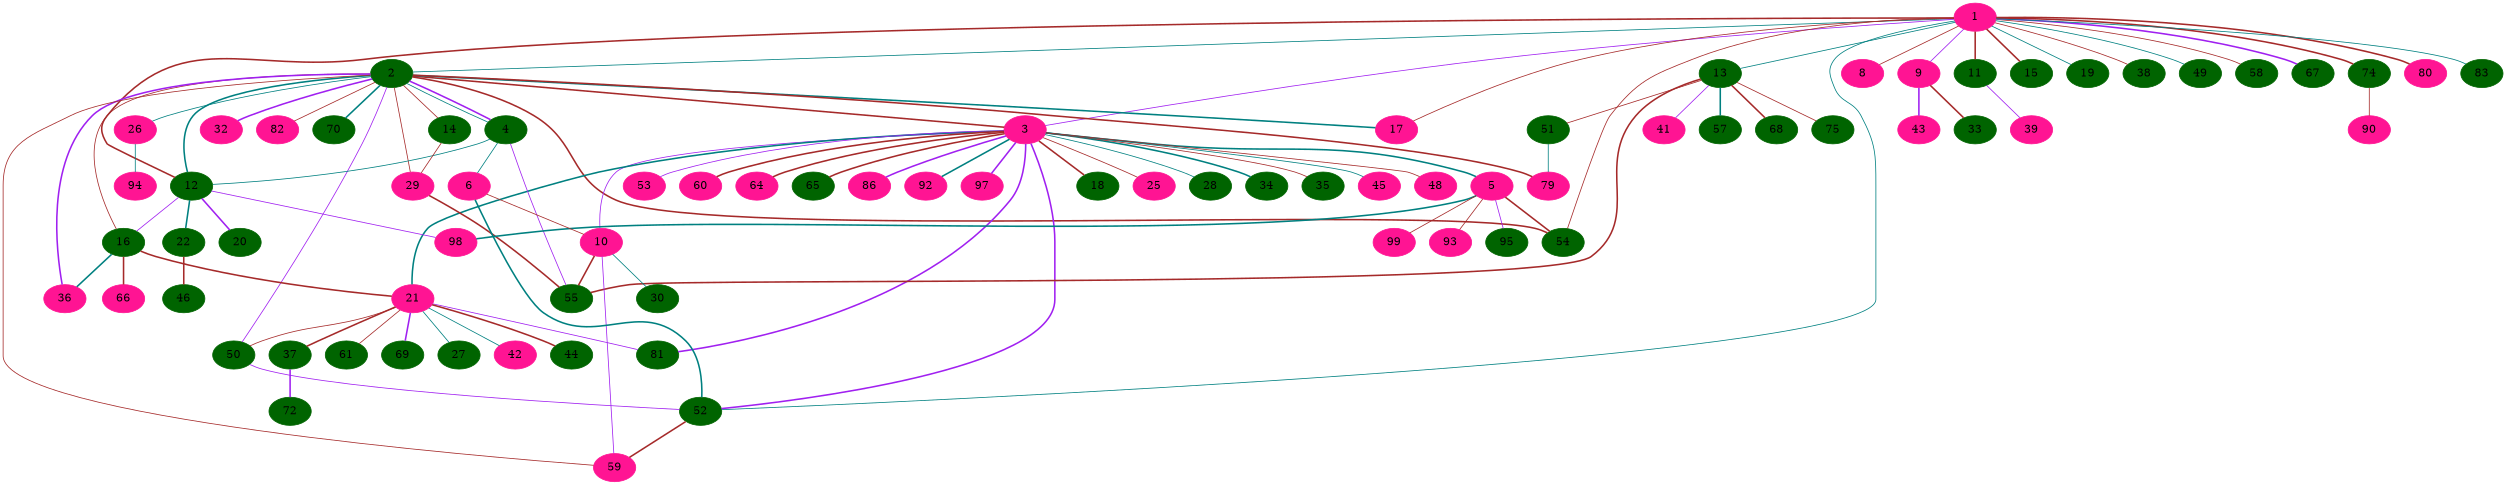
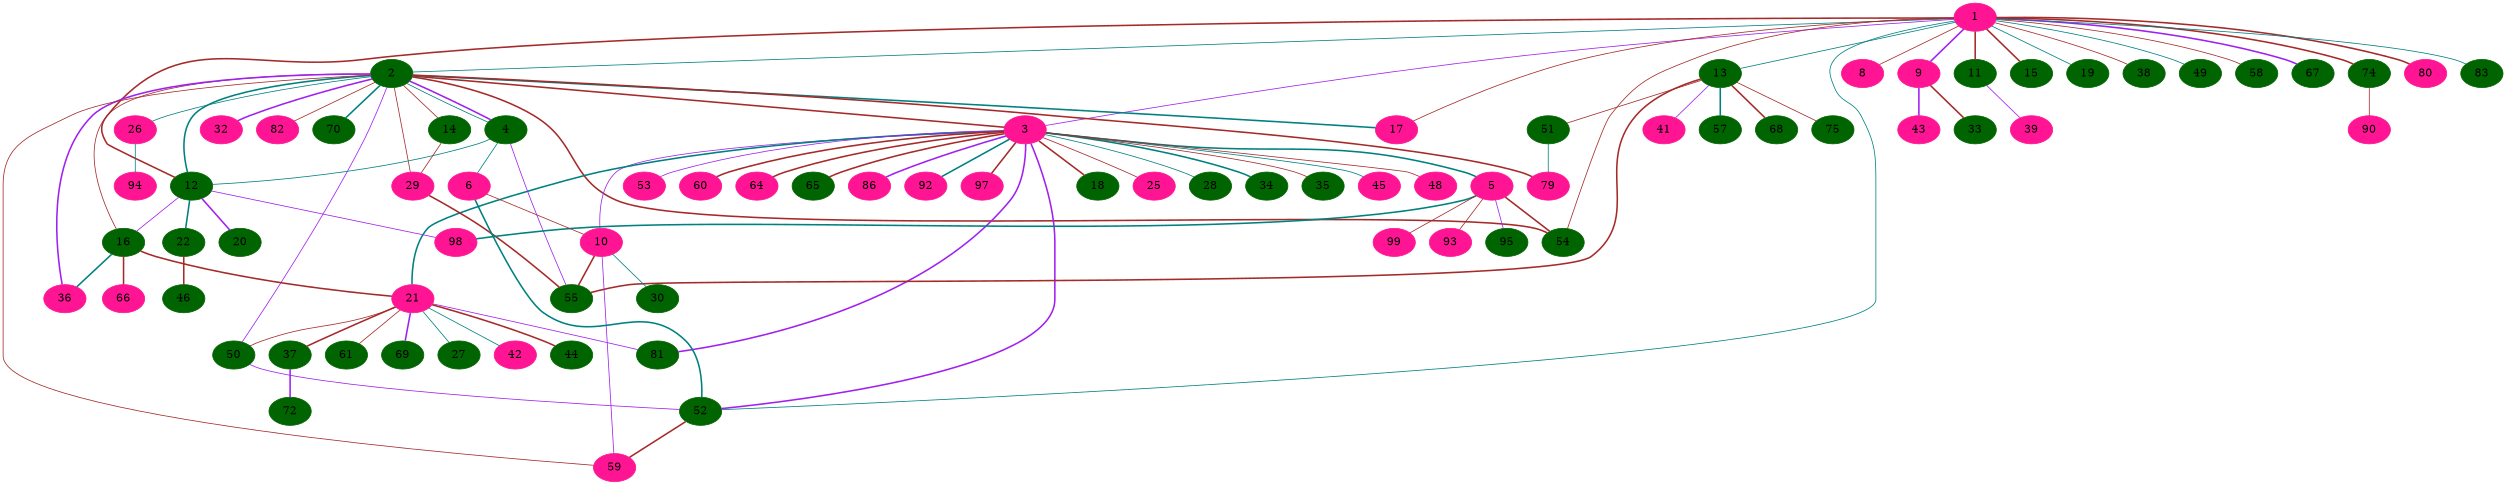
edge "1" -- "9": style solid -> bold
edge "3" -- "97": color purple -> brown
